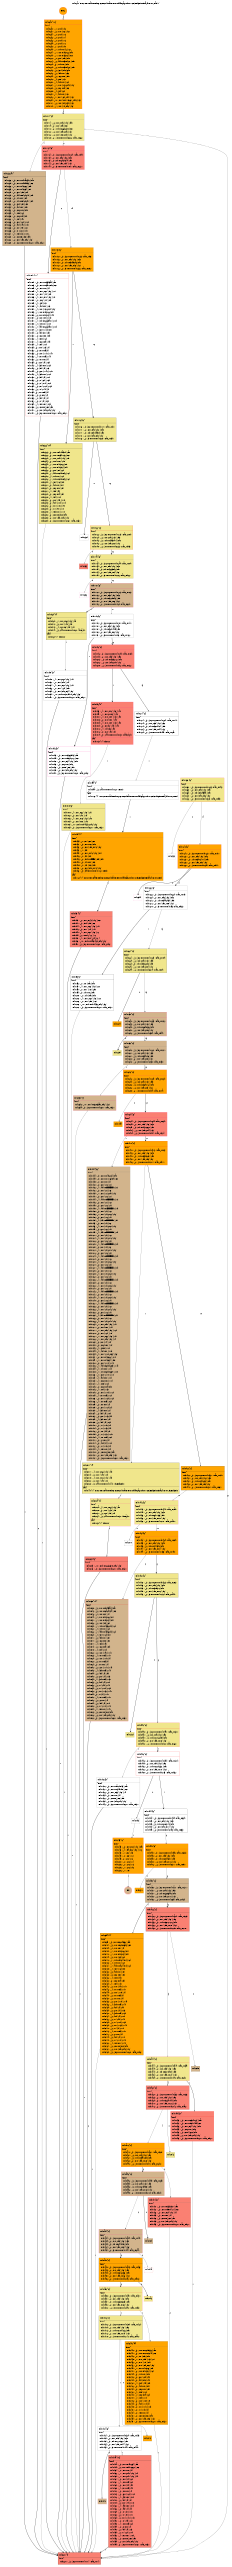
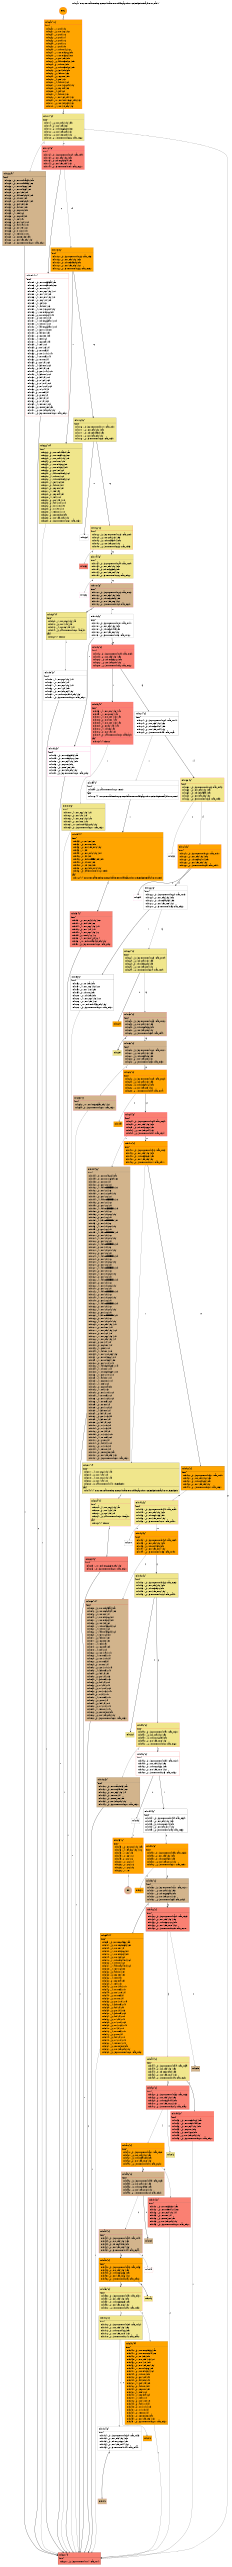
edge "0x401814 [28]" -> "0x401830 [28]": added, label "14"
node "0x401d2c [30]": fillcolor white -> tan
node "0x401b4a [106]": removed
